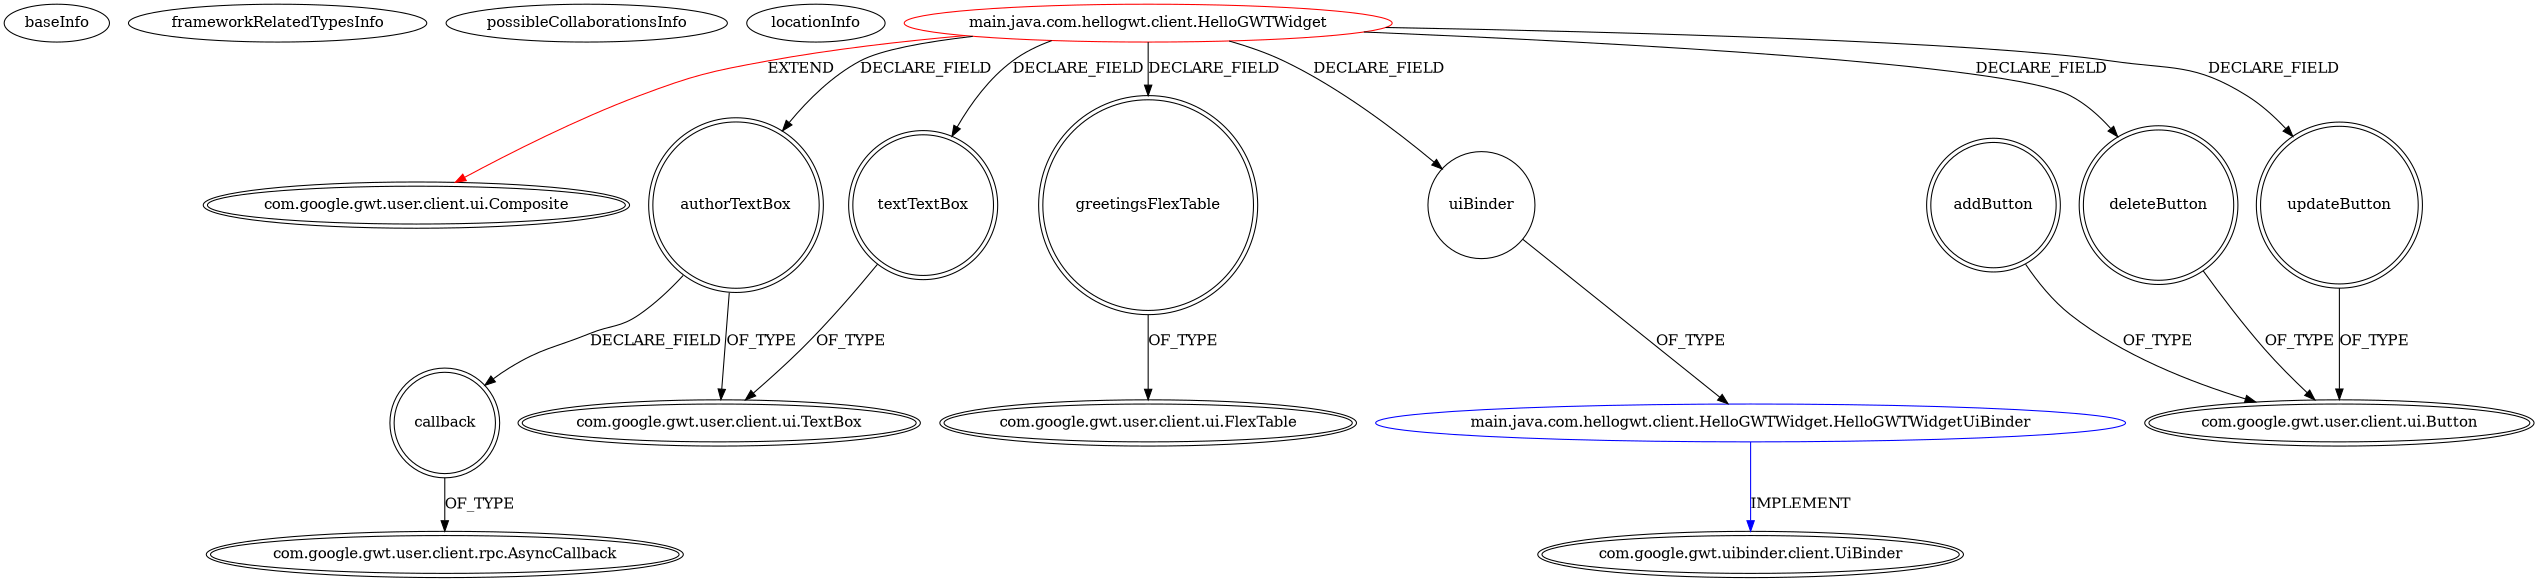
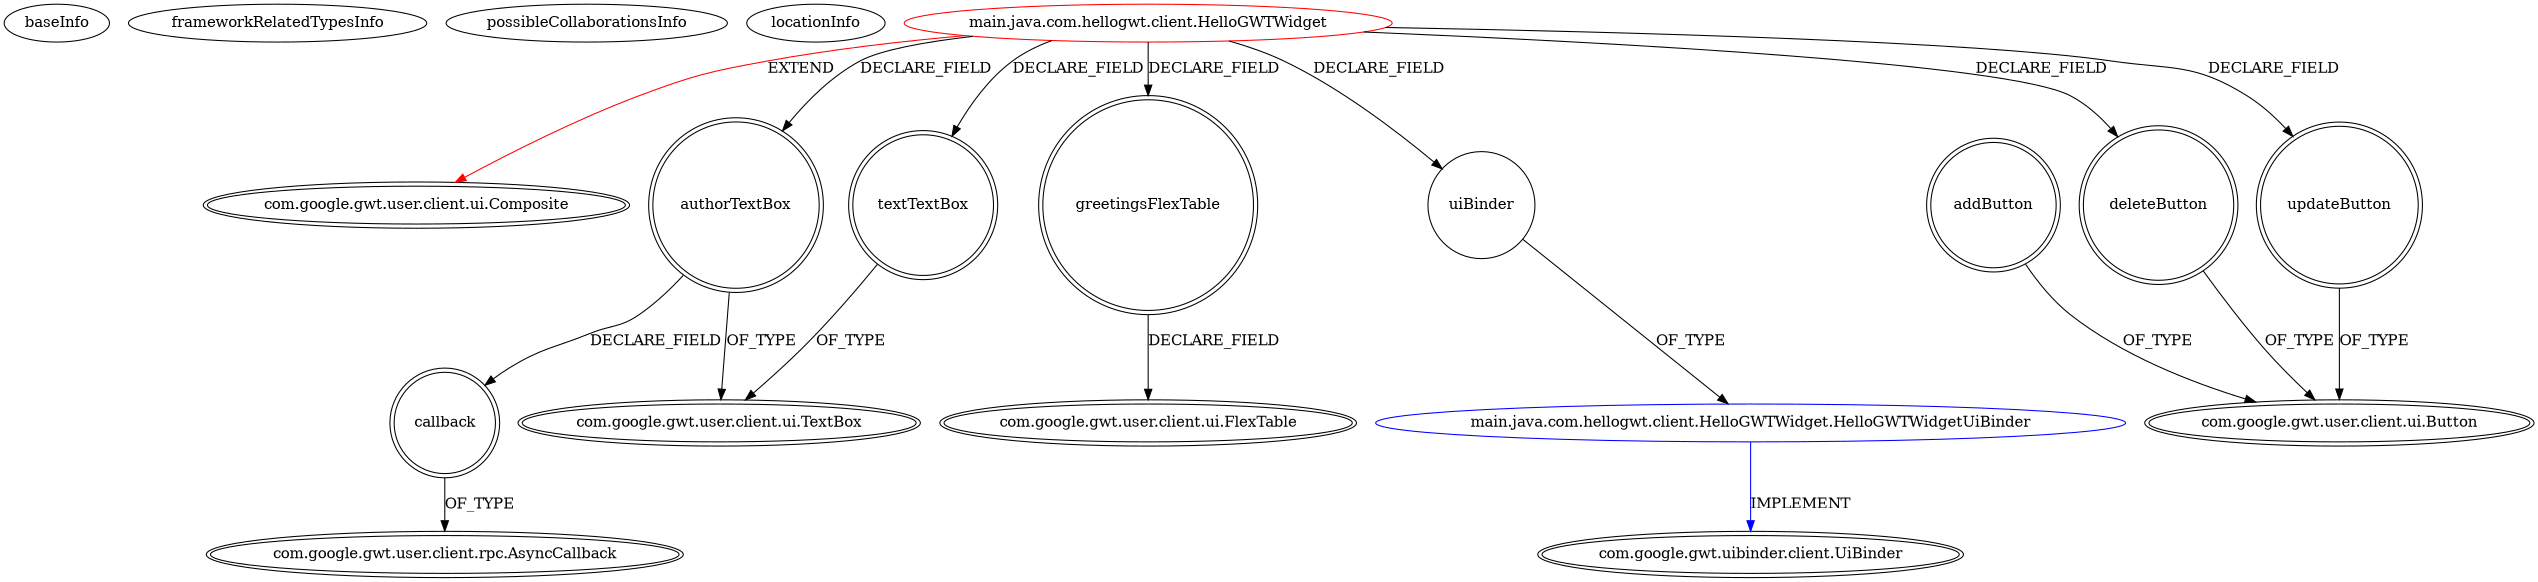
edge "greetingsFlexTable" -> "com.google.gwt.user.client.ui.FlexTable": label "OF_TYPE" -> "DECLARE_FIELD"
